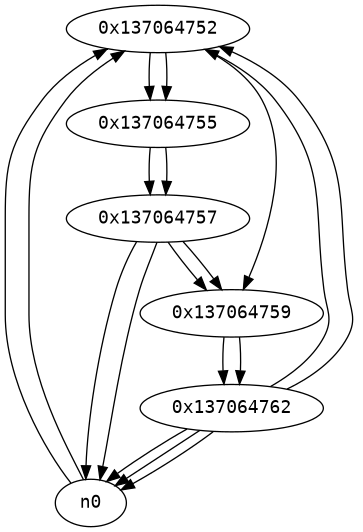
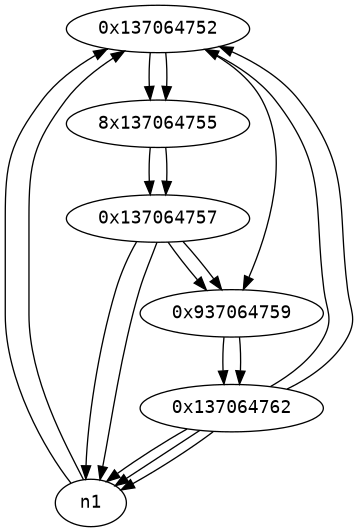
node "0x137064755": label "0x137064755" -> "8x137064755"
node "0x137064759": label "0x137064759" -> "0x937064759"
node "n0": label "n0" -> "n1"
